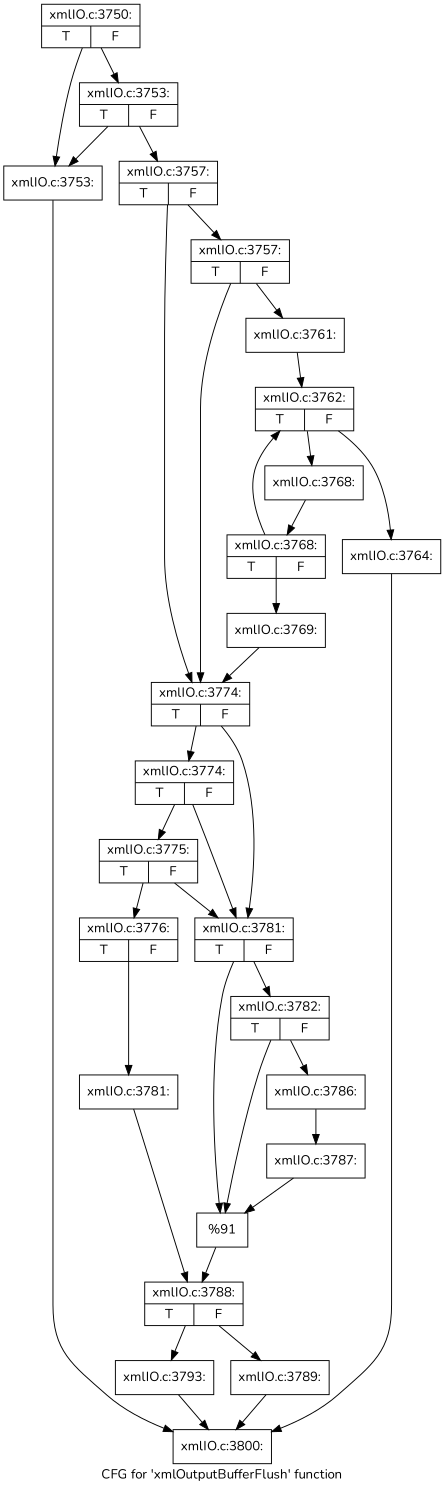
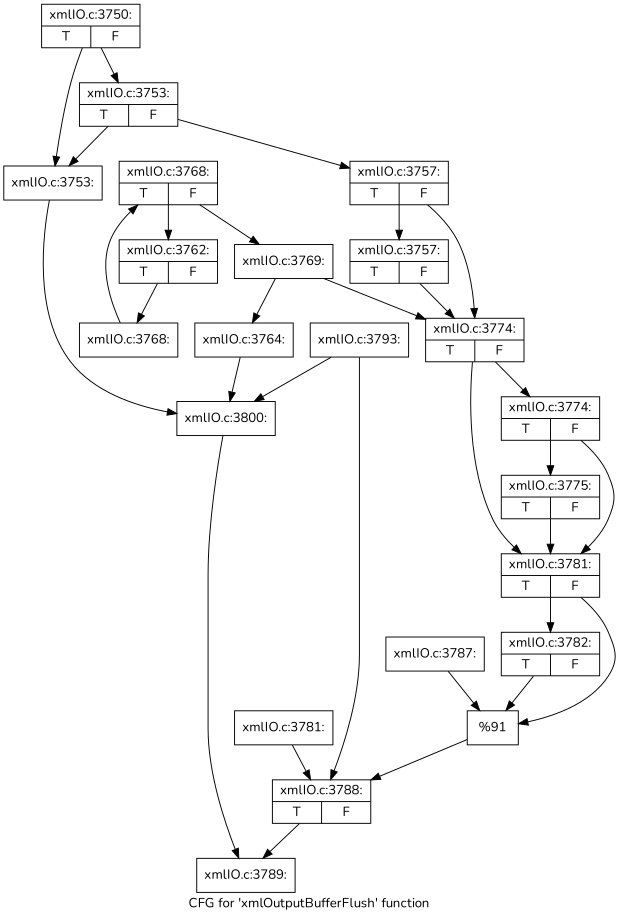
node "xmlIO.c:3761:": removed
edge "xmlIO.c:3762:" -> "xmlIO.c:3764:": now "xmlIO.c:3769:" -> "xmlIO.c:3764:"
node "xmlIO.c:3776:": removed
node "xmlIO.c:3786:": removed
edge "xmlIO.c:3788:" -> "xmlIO.c:3793:": reversed
edge "xmlIO.c:3789:" -> "xmlIO.c:3800:": reversed
